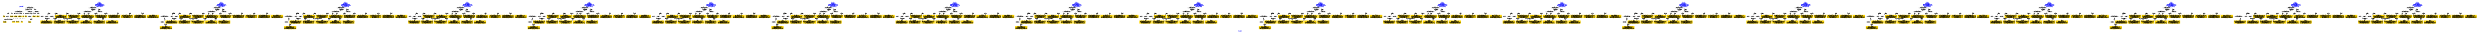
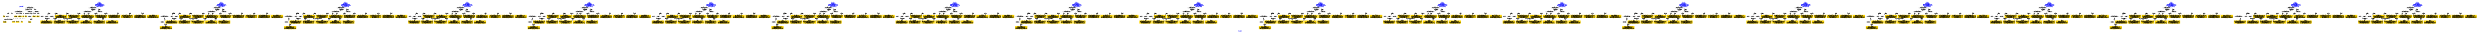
node "dimension": removed
